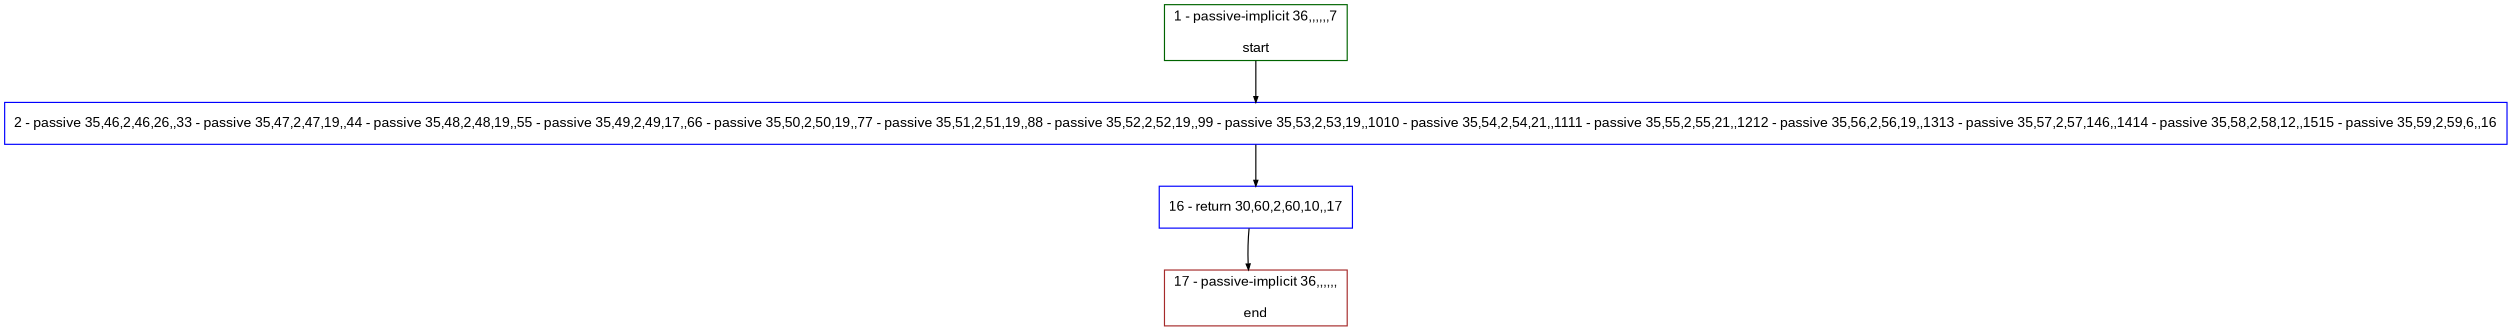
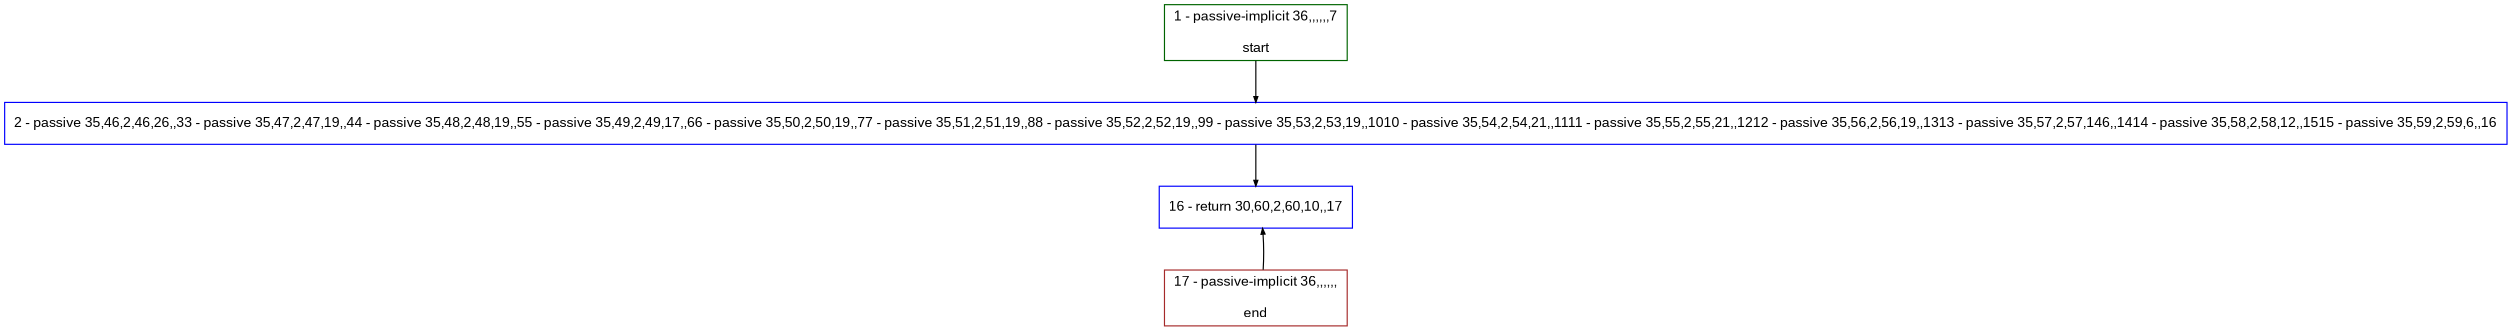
edge "16 - return 30,60,2,60,10,,17" -> "17 - passive-implicit 36,,,,,, end": reversed
